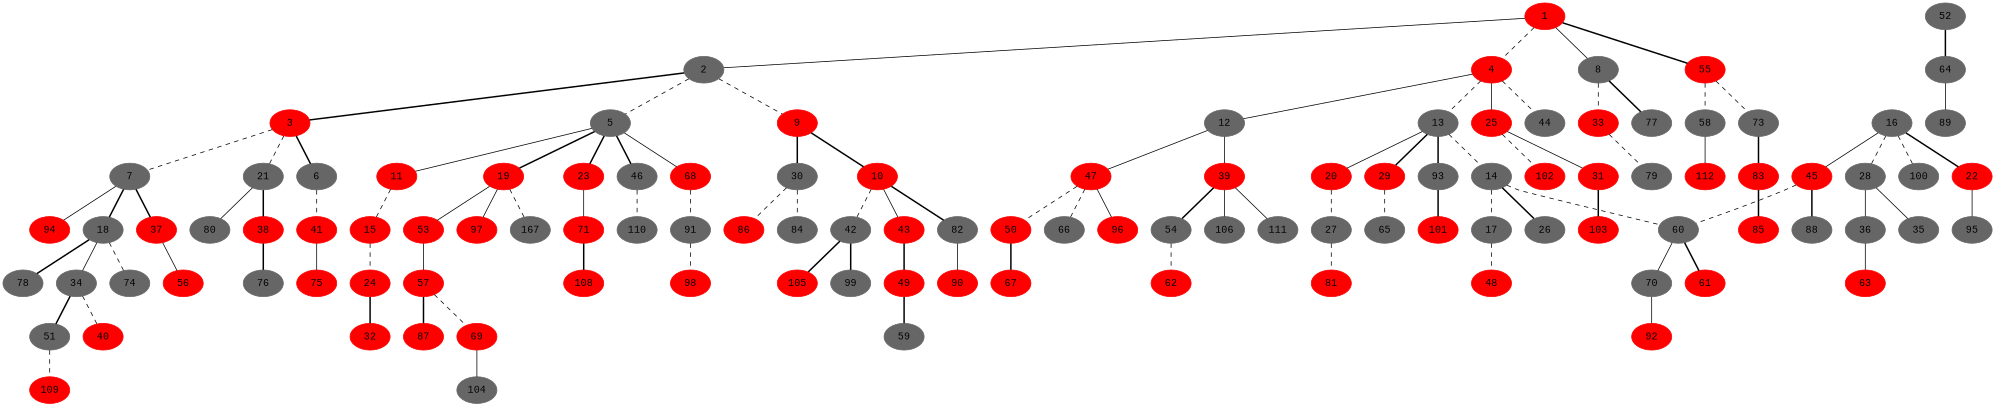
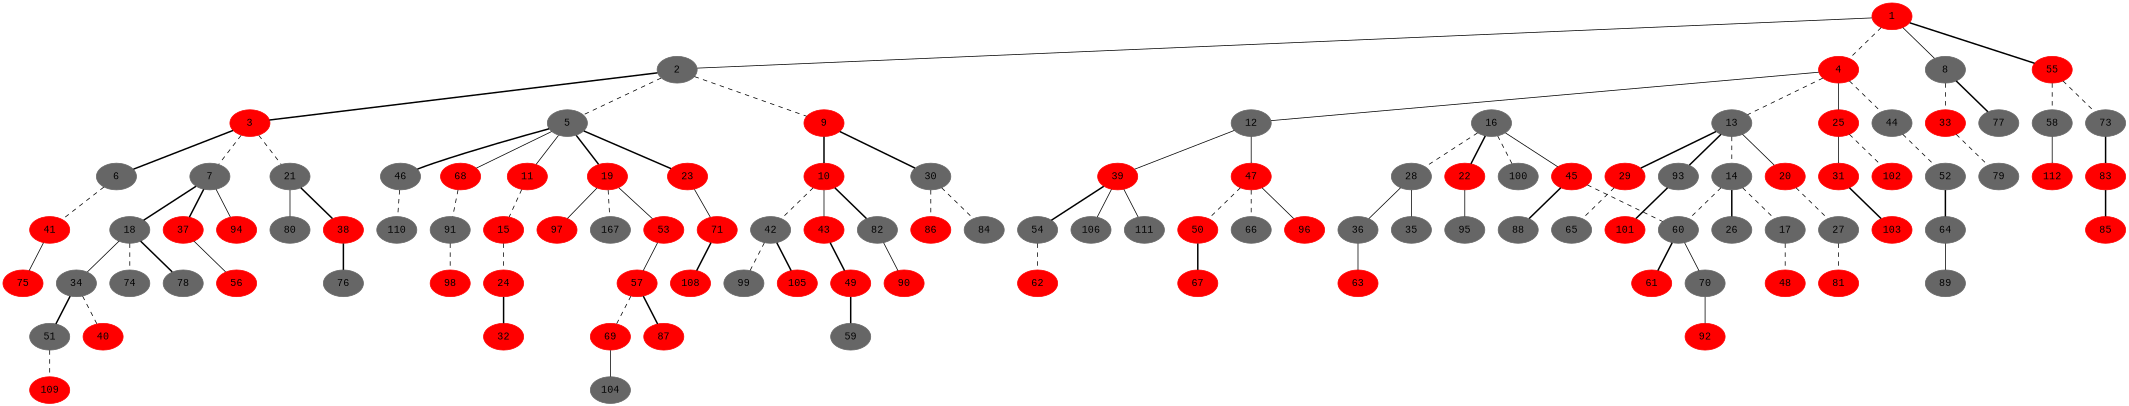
edge "44" -- "52": added
edge "42" -- "99": style bold -> dashed
